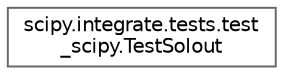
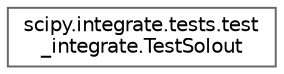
node "scipy.integrate.tests.test _scipy.TestSolout": label "scipy.integrate.tests.test _scipy.TestSolout" -> "scipy.integrate.tests.test _integrate.TestSolout"
